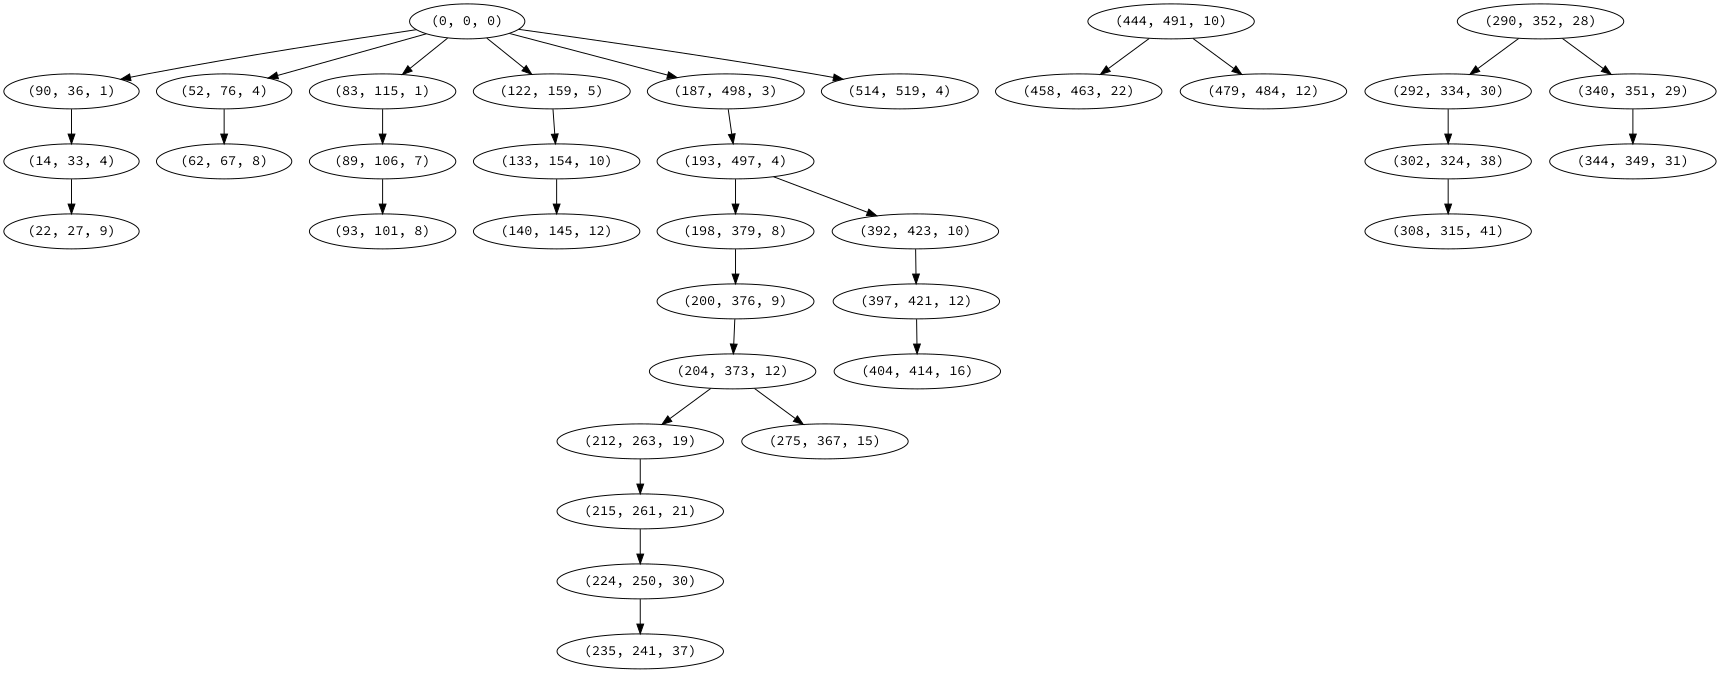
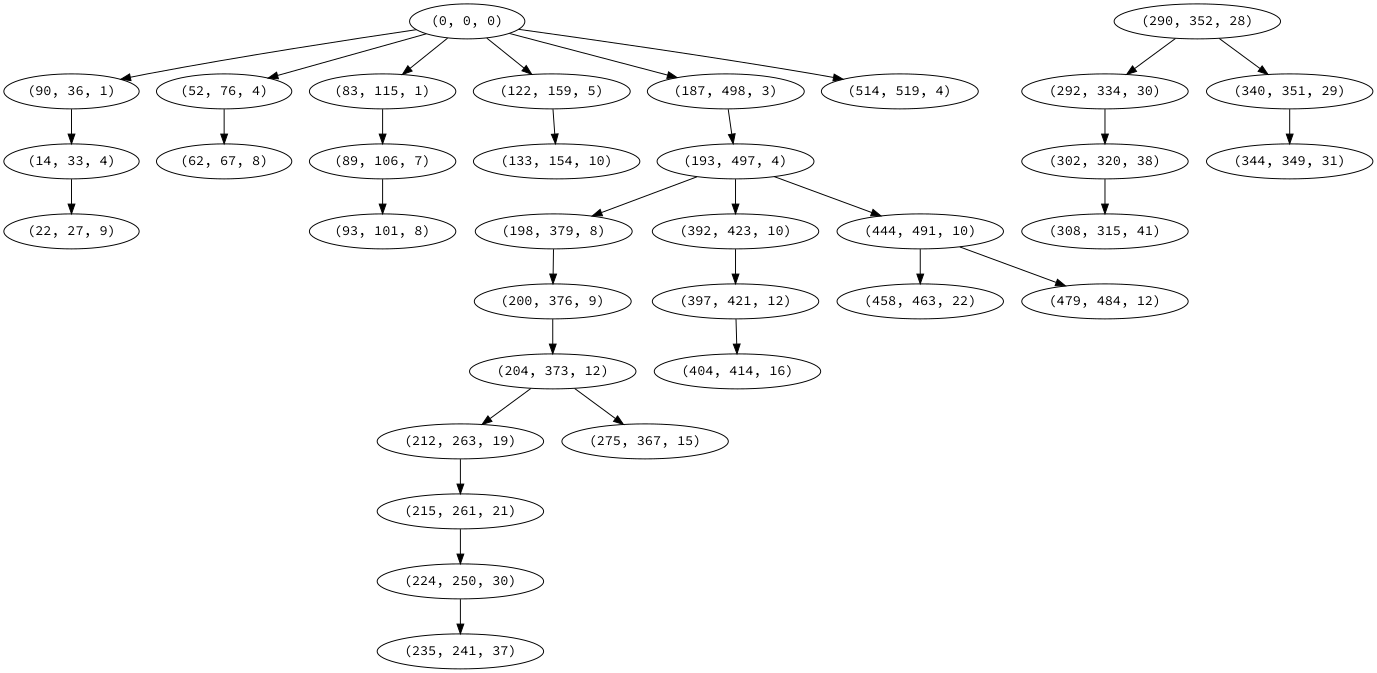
node "(302, 324, 38)": label "(302, 324, 38)" -> "(302, 320, 38)"
edge "(193, 497, 4)" -> "(444, 491, 10)": added
node "(140, 145, 12)": removed
